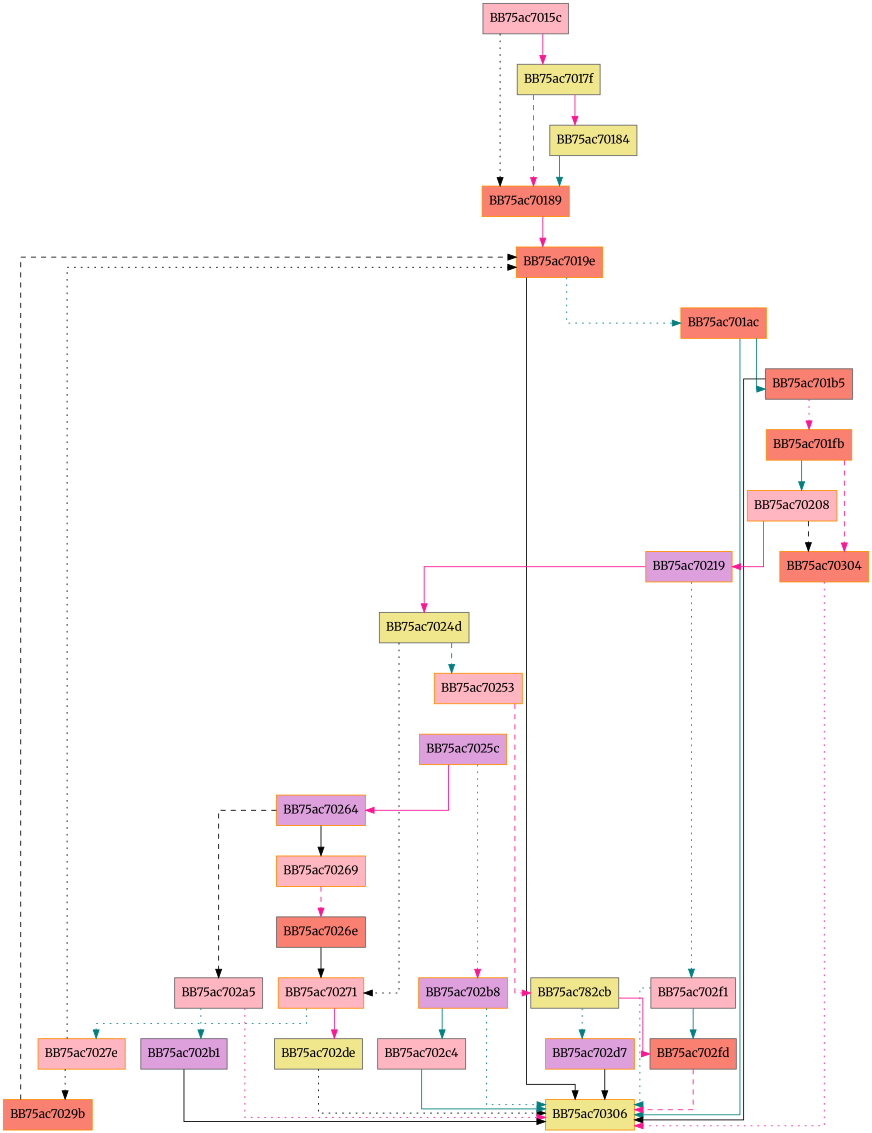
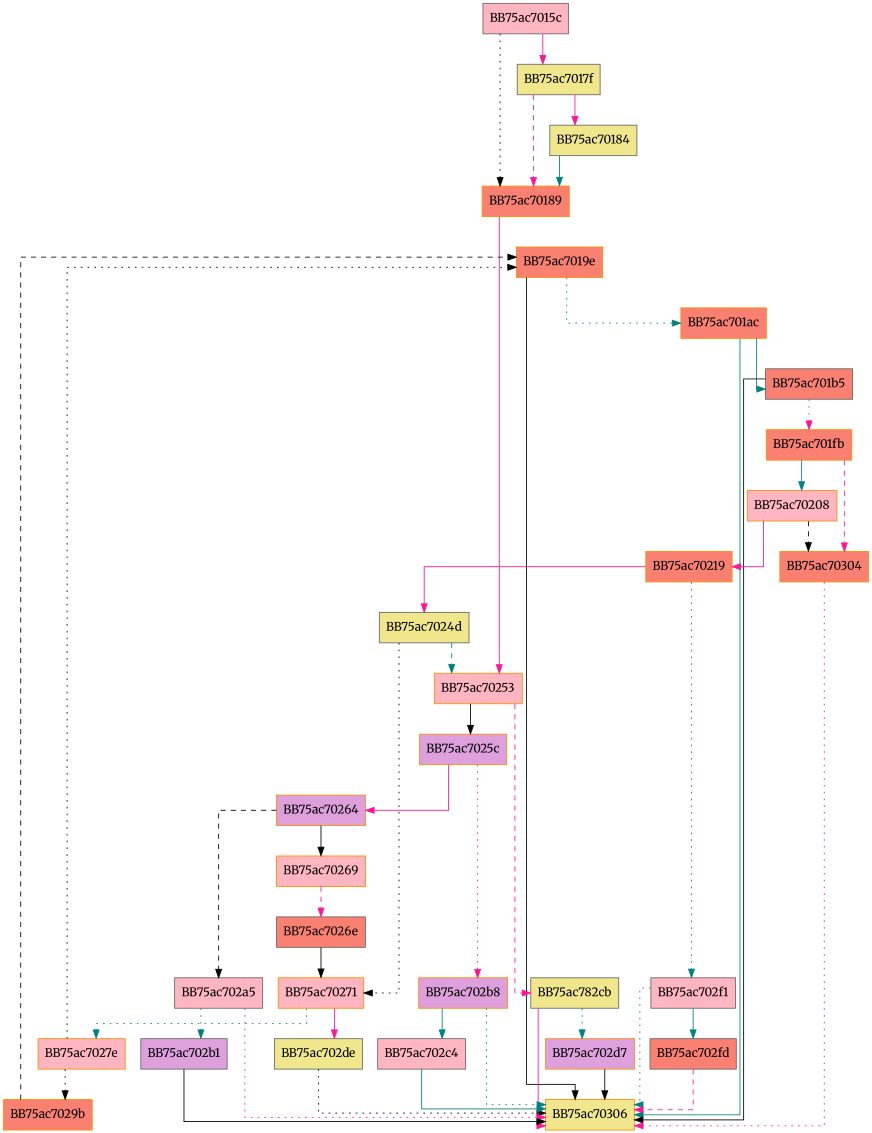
edge "BB75ac70189" -> "BB75ac7019e": now "BB75ac70189" -> "BB75ac70253"
node "BB75ac70219": fillcolor plum -> salmon
edge "BB75ac70253" -> "BB75ac7025c": added
edge "BB75ac782cb" -> "BB75ac702fd": now "BB75ac782cb" -> "BB75ac70306"
